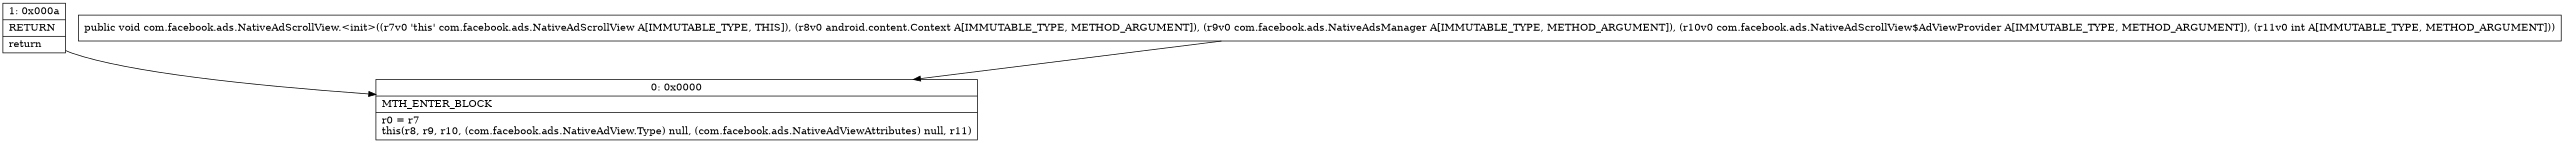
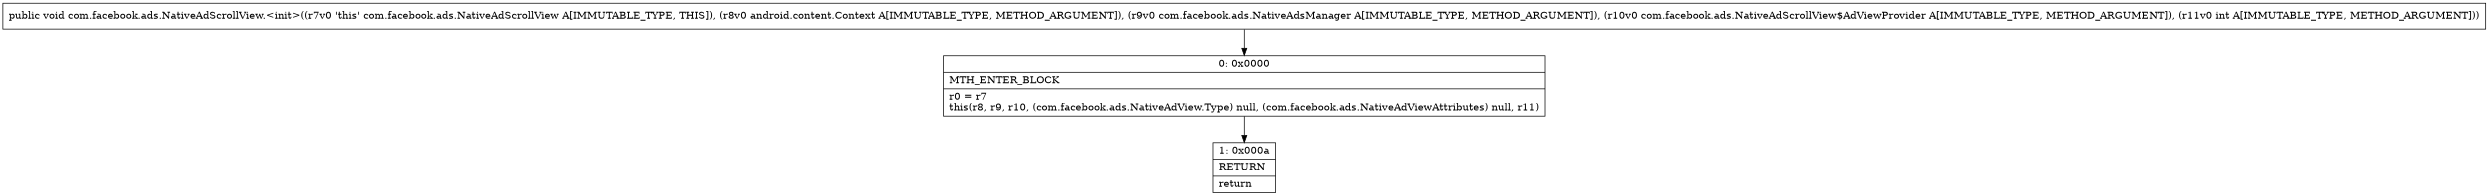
edge "1: 0x000a" -> "0: 0x0000": reversed
